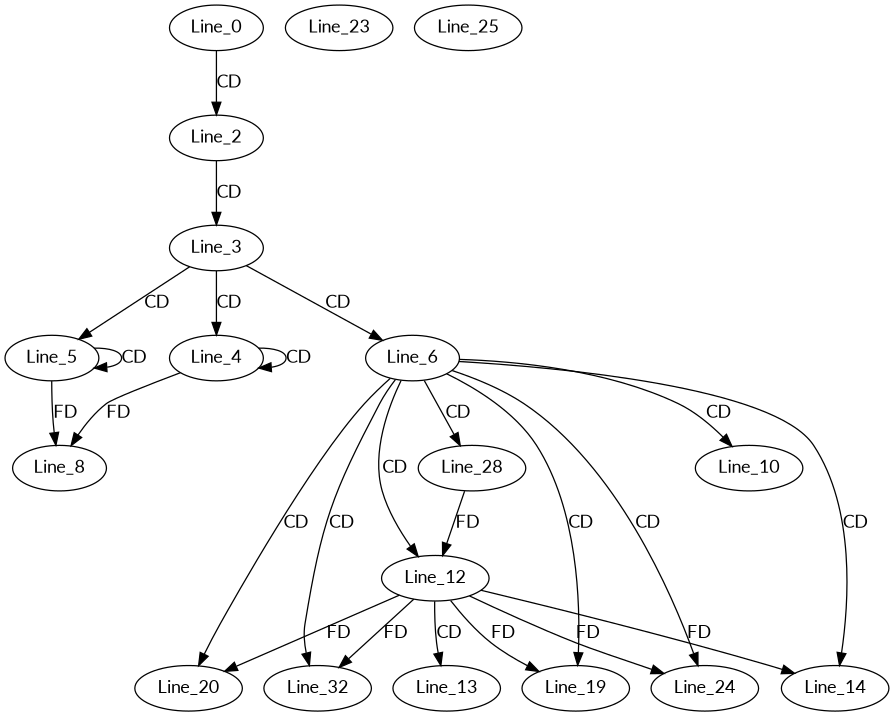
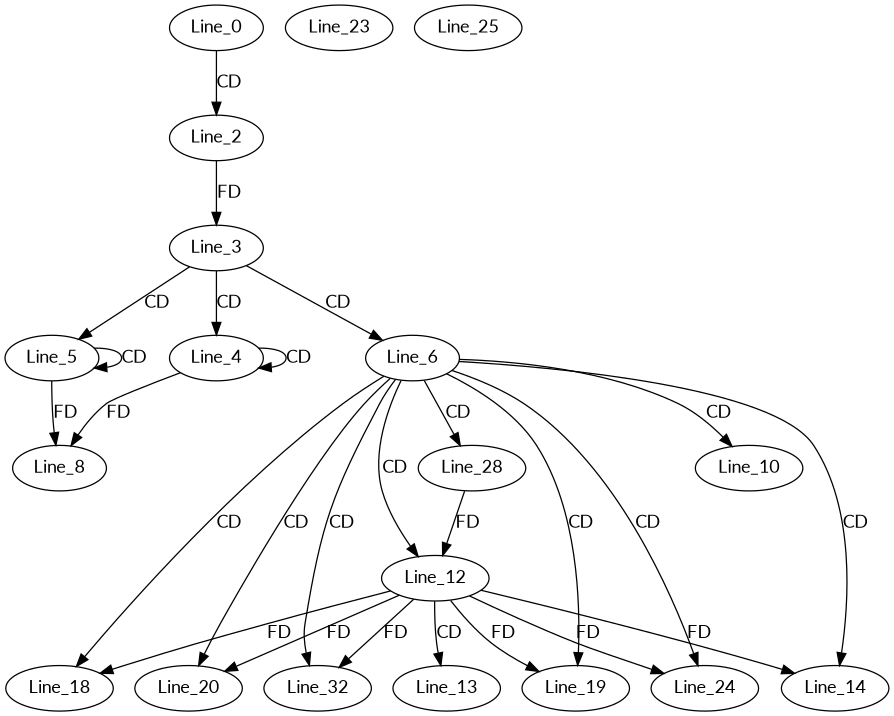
edge "Line_2" -> "Line_3": label "CD" -> "FD"
node "Line_18": added
